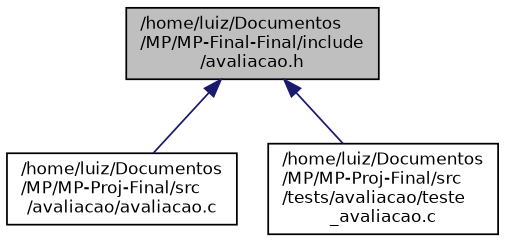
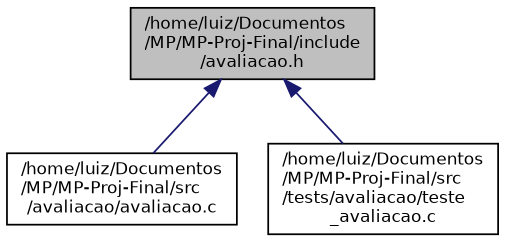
node "/home/luiz/Documentos /MP/MP-Final-Final/include /avaliacao.h": label "/home/luiz/Documentos /MP/MP-Final-Final/include /avaliacao.h" -> "/home/luiz/Documentos /MP/MP-Proj-Final/include /avaliacao.h"
